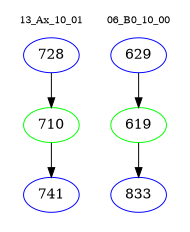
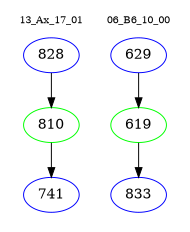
cluster "13_Ax_10_01": label "13_Ax_10_01" -> "13_Ax_17_01"
cluster "06_B0_10_00": label "06_B0_10_00" -> "06_B6_10_00"
node "728": label "728" -> "828"
node "710": label "710" -> "810"
